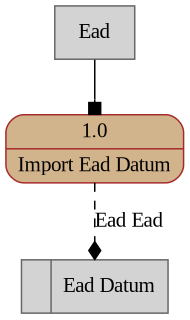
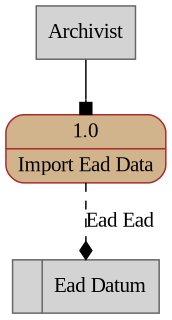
node "Ead": label "Ead" -> "Archivist"
node "1.0": text "Import Ead Datum" -> "Import Ead Data"
